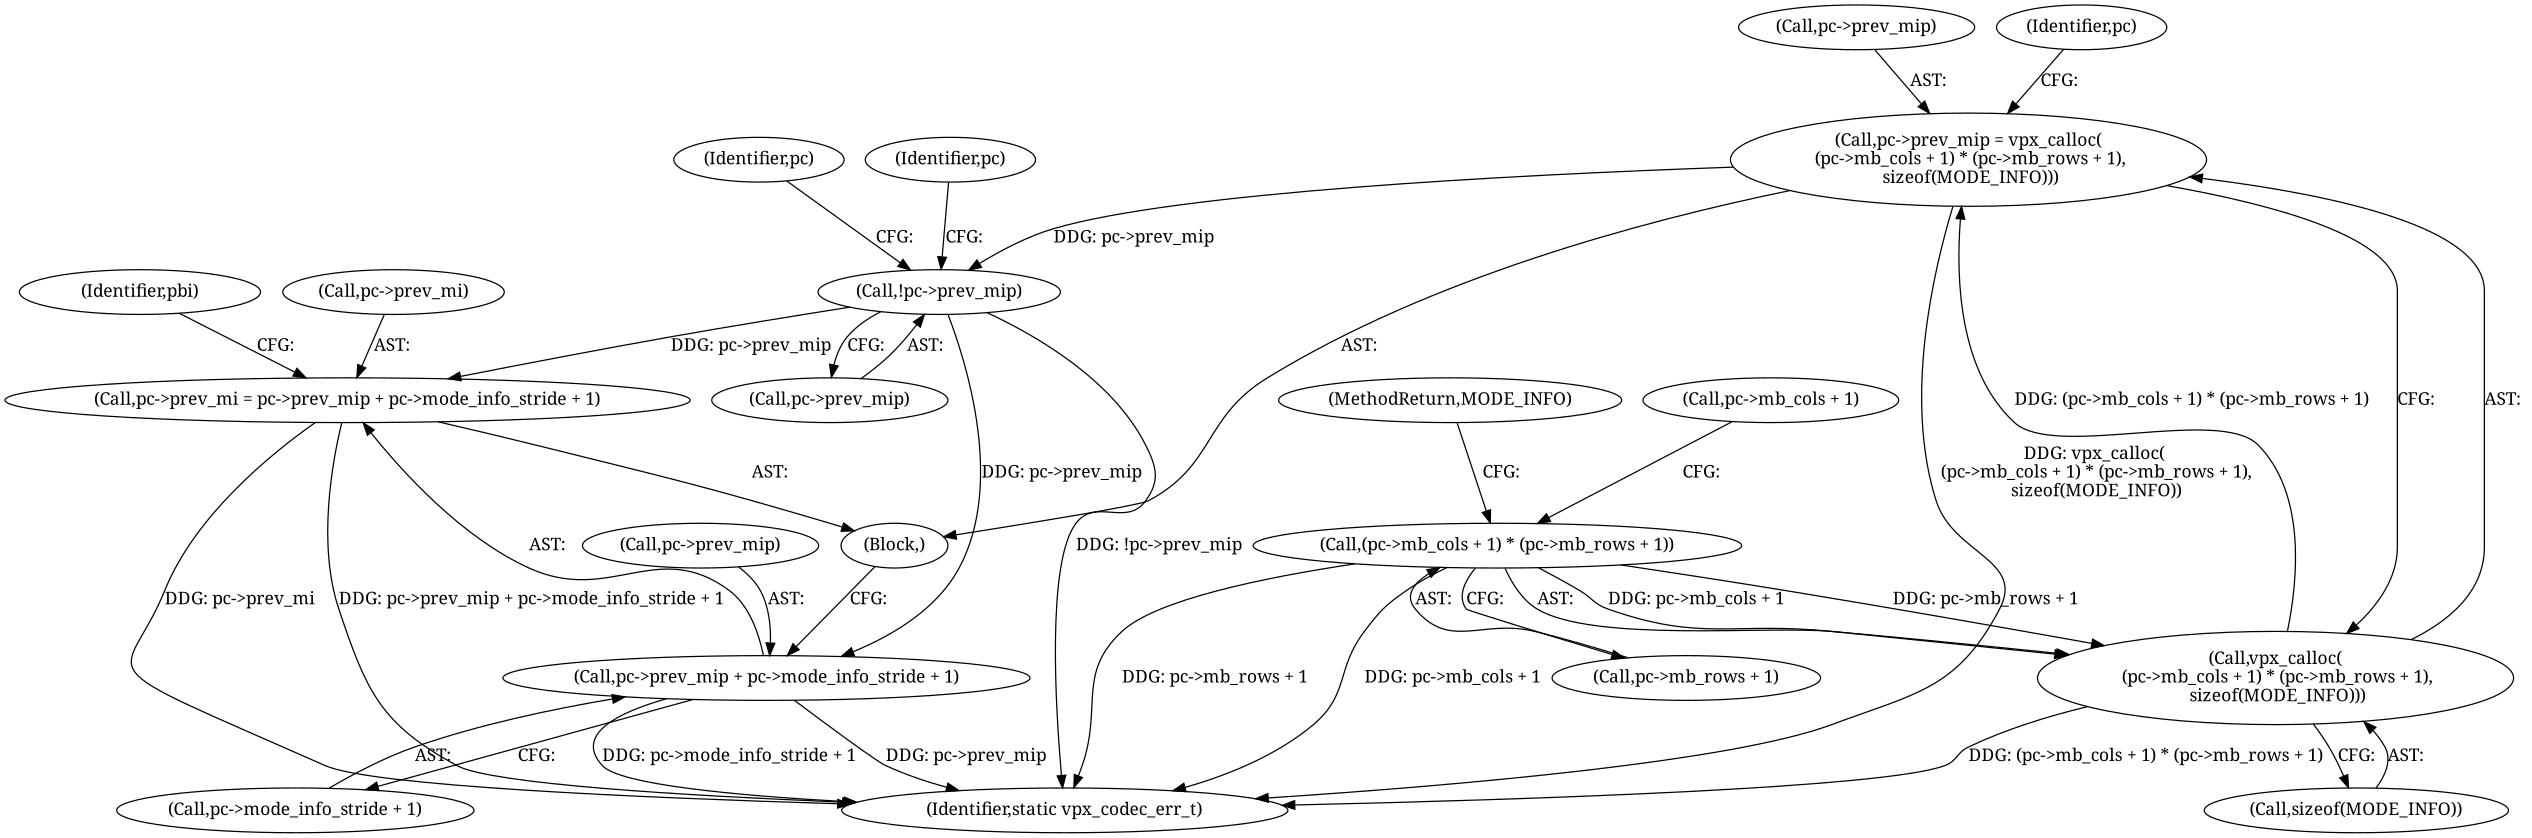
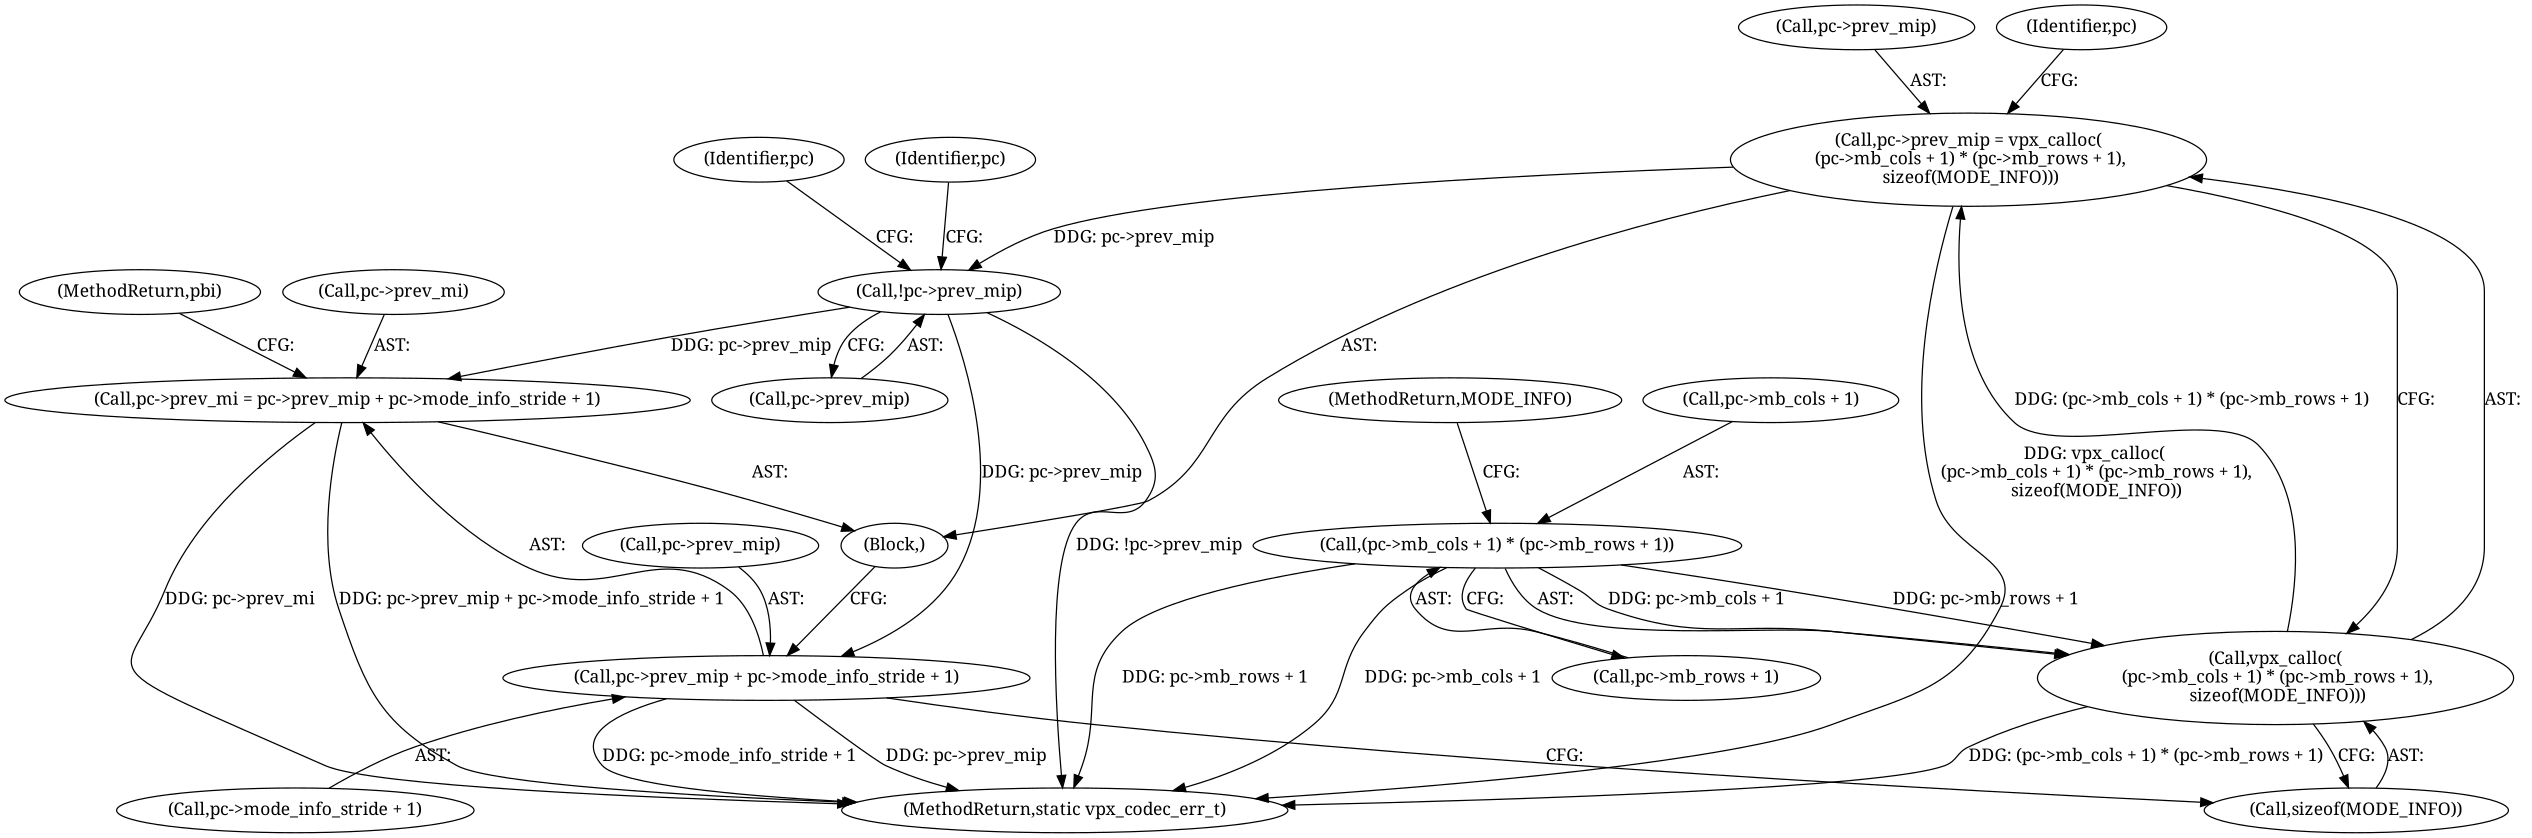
node "(Identifier,pbi)": label "(Identifier,pbi)" -> "(MethodReturn,pbi)"
edge "(Call,pc->mb_cols + 1)" -> "(Call,(pc->mb_cols + 1) * (pc->mb_rows + 1))": label "CFG: " -> "AST: "
edge "(Call,pc->prev_mip + pc->mode_info_stride + 1)" -> "(Call,pc->mode_info_stride + 1)": now "(Call,pc->prev_mip + pc->mode_info_stride + 1)" -> "(Call,sizeof(MODE_INFO))"
node "(Identifier,static vpx_codec_err_t)": label "(Identifier,static vpx_codec_err_t)" -> "(MethodReturn,static vpx_codec_err_t)"
